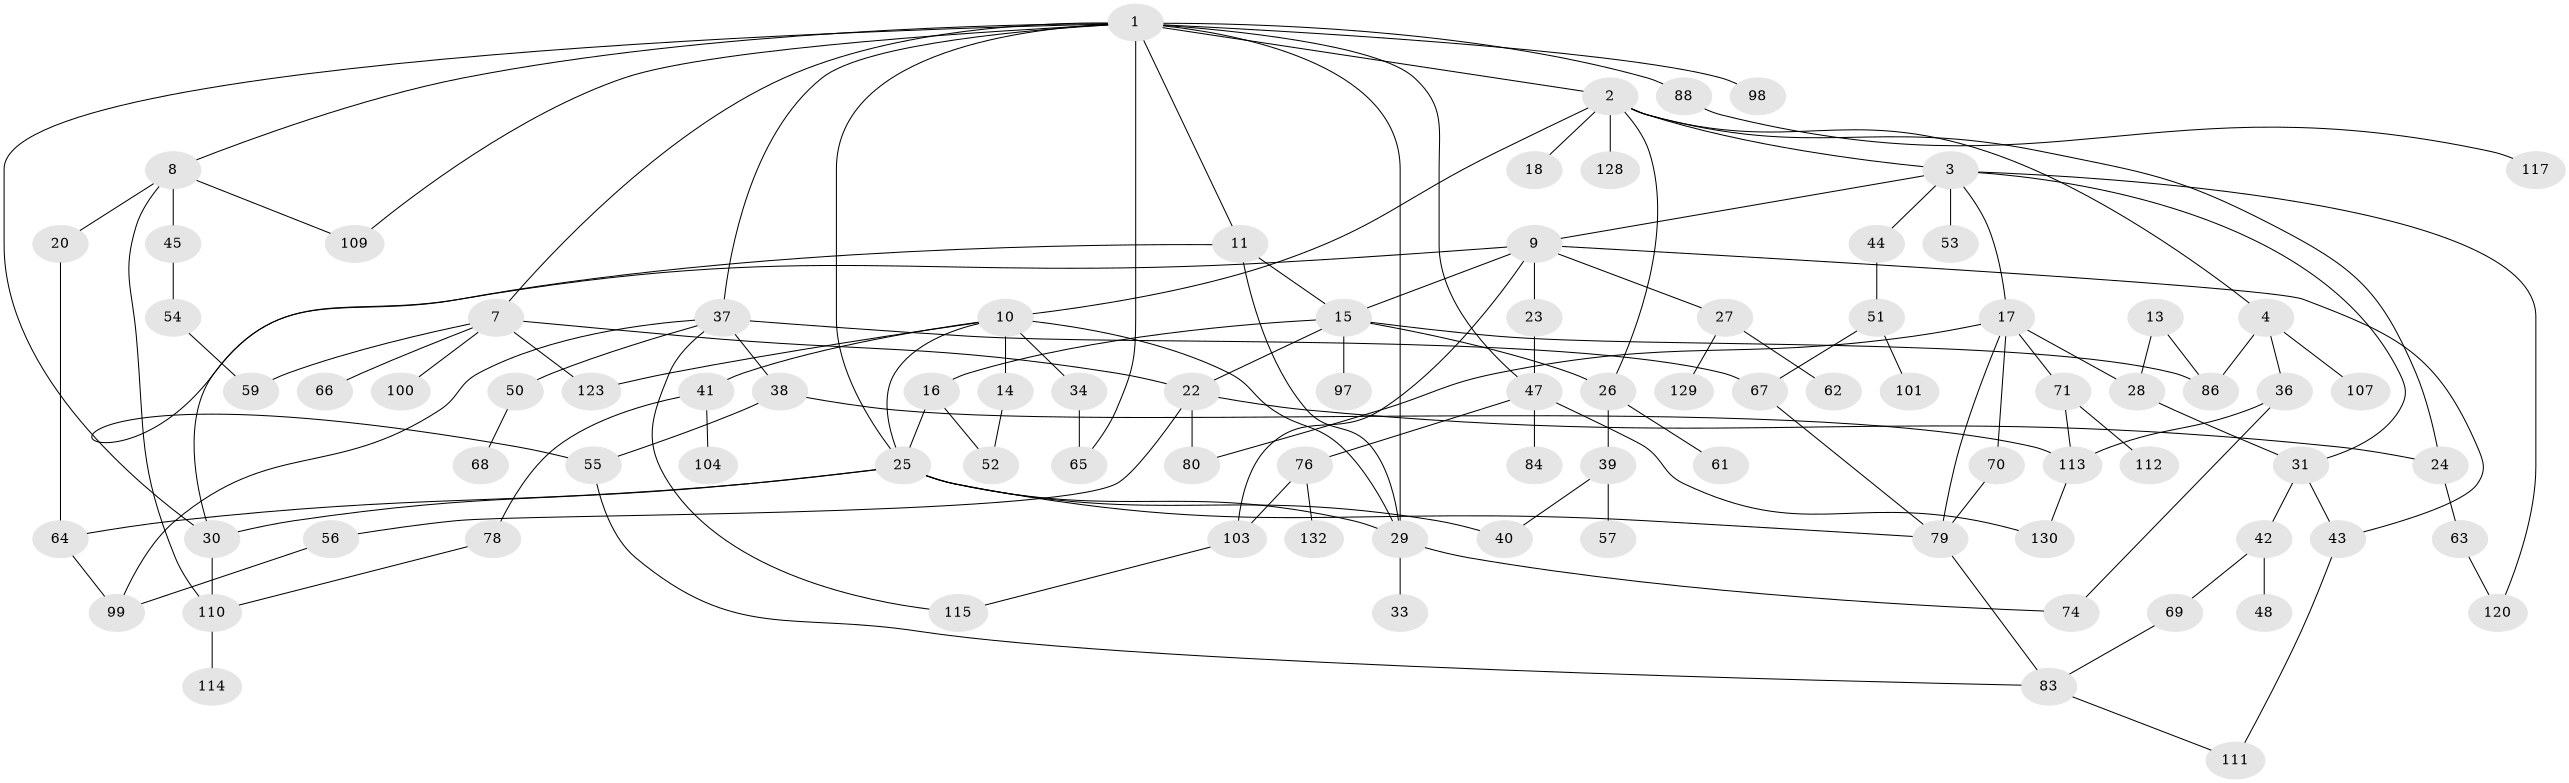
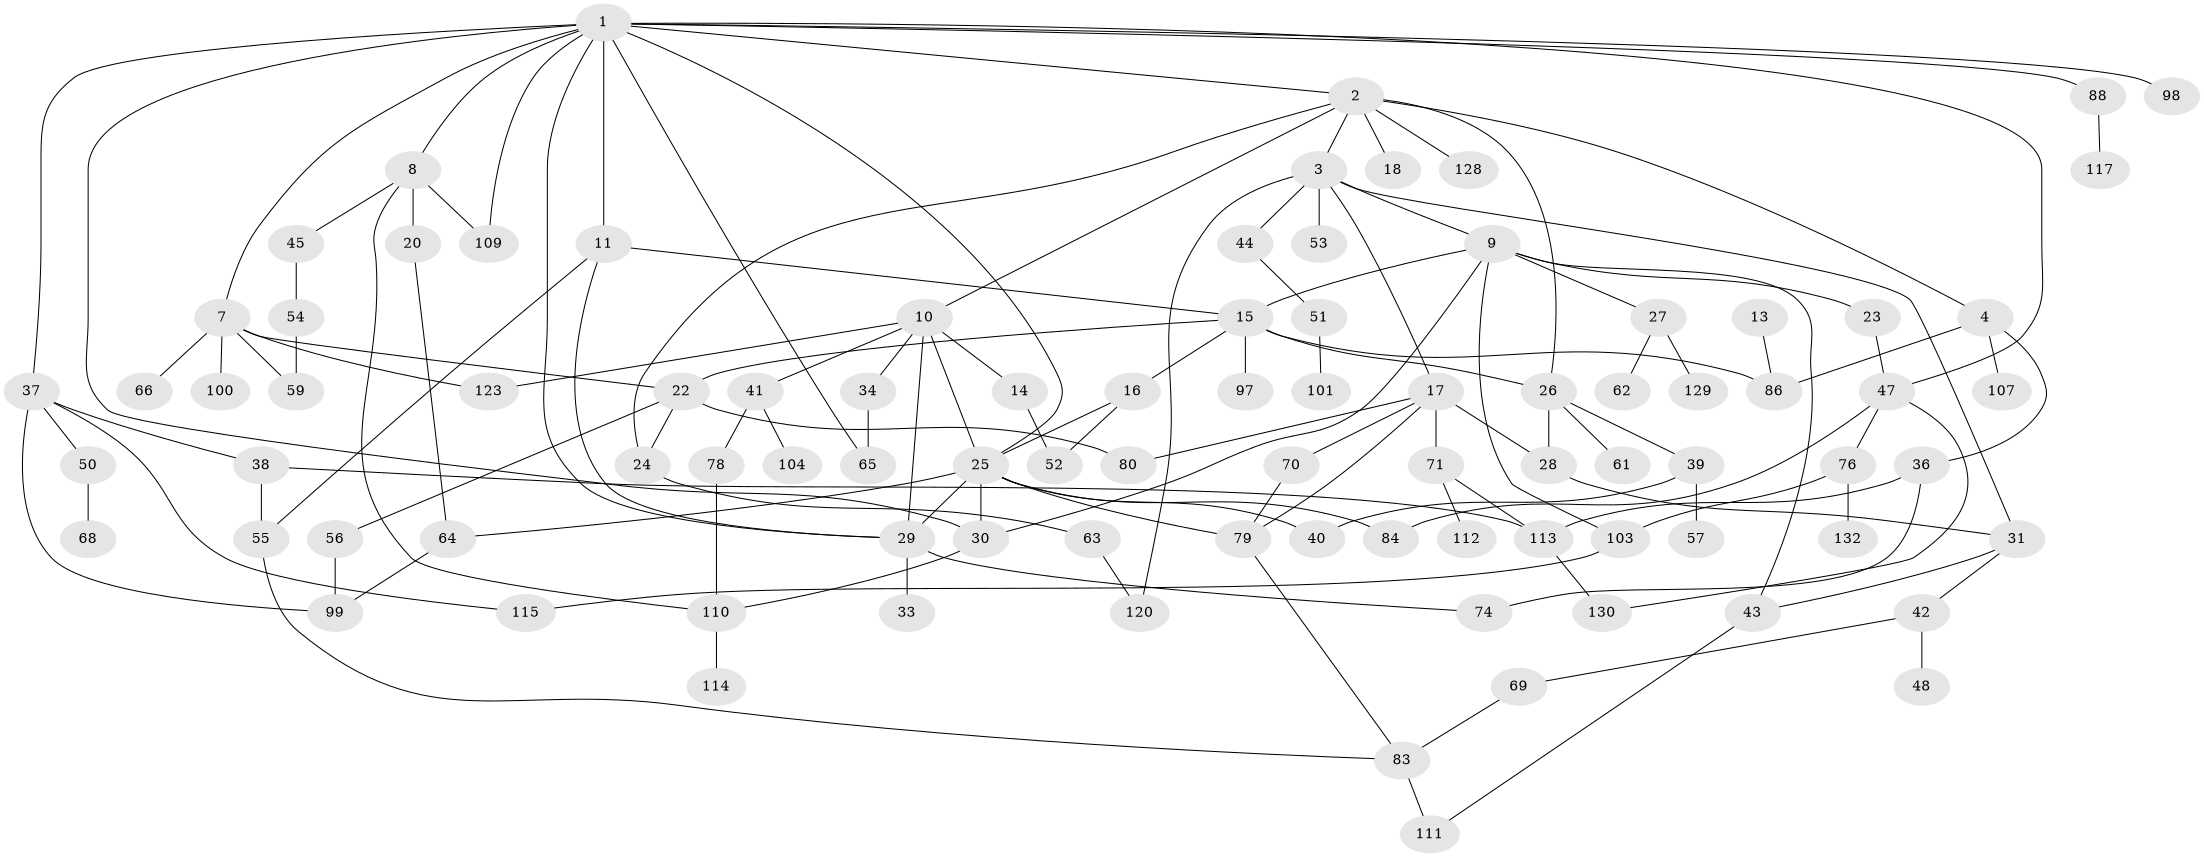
edge "13" -- "28": now "26" -- "28"
node "67": removed
edge "25" -- "84": added
